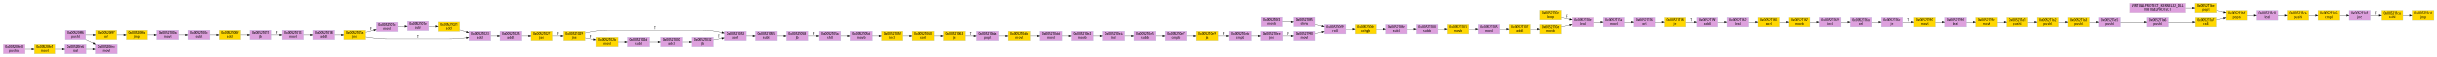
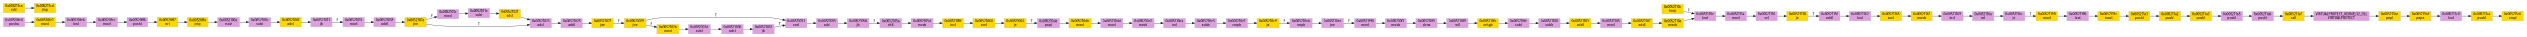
node "0x005211c8 jne": removed
edge "0x005211a7 call" -> "0x005211bf popa": now "0x005211a7 call" -> "VIRTUALPROTECT_KERNEL32_DLL VIRTUALPROTECT"
node "0x00521103 movb": label "0x00521103 movb" -> "0x00521103 addl"
edge "0x005219f0 movl" -> "0x005210f9 roll": now "0x005219f0 movl" -> "0x005210f2 movb"
edge "0x00520ff6 pushl" -> "0x00520fec movl": reversed
